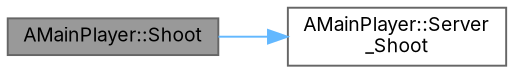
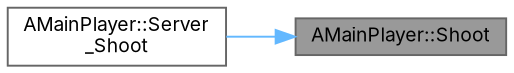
edge "AMainPlayer::Shoot" -> "AMainPlayer::Server _Shoot": reversed
